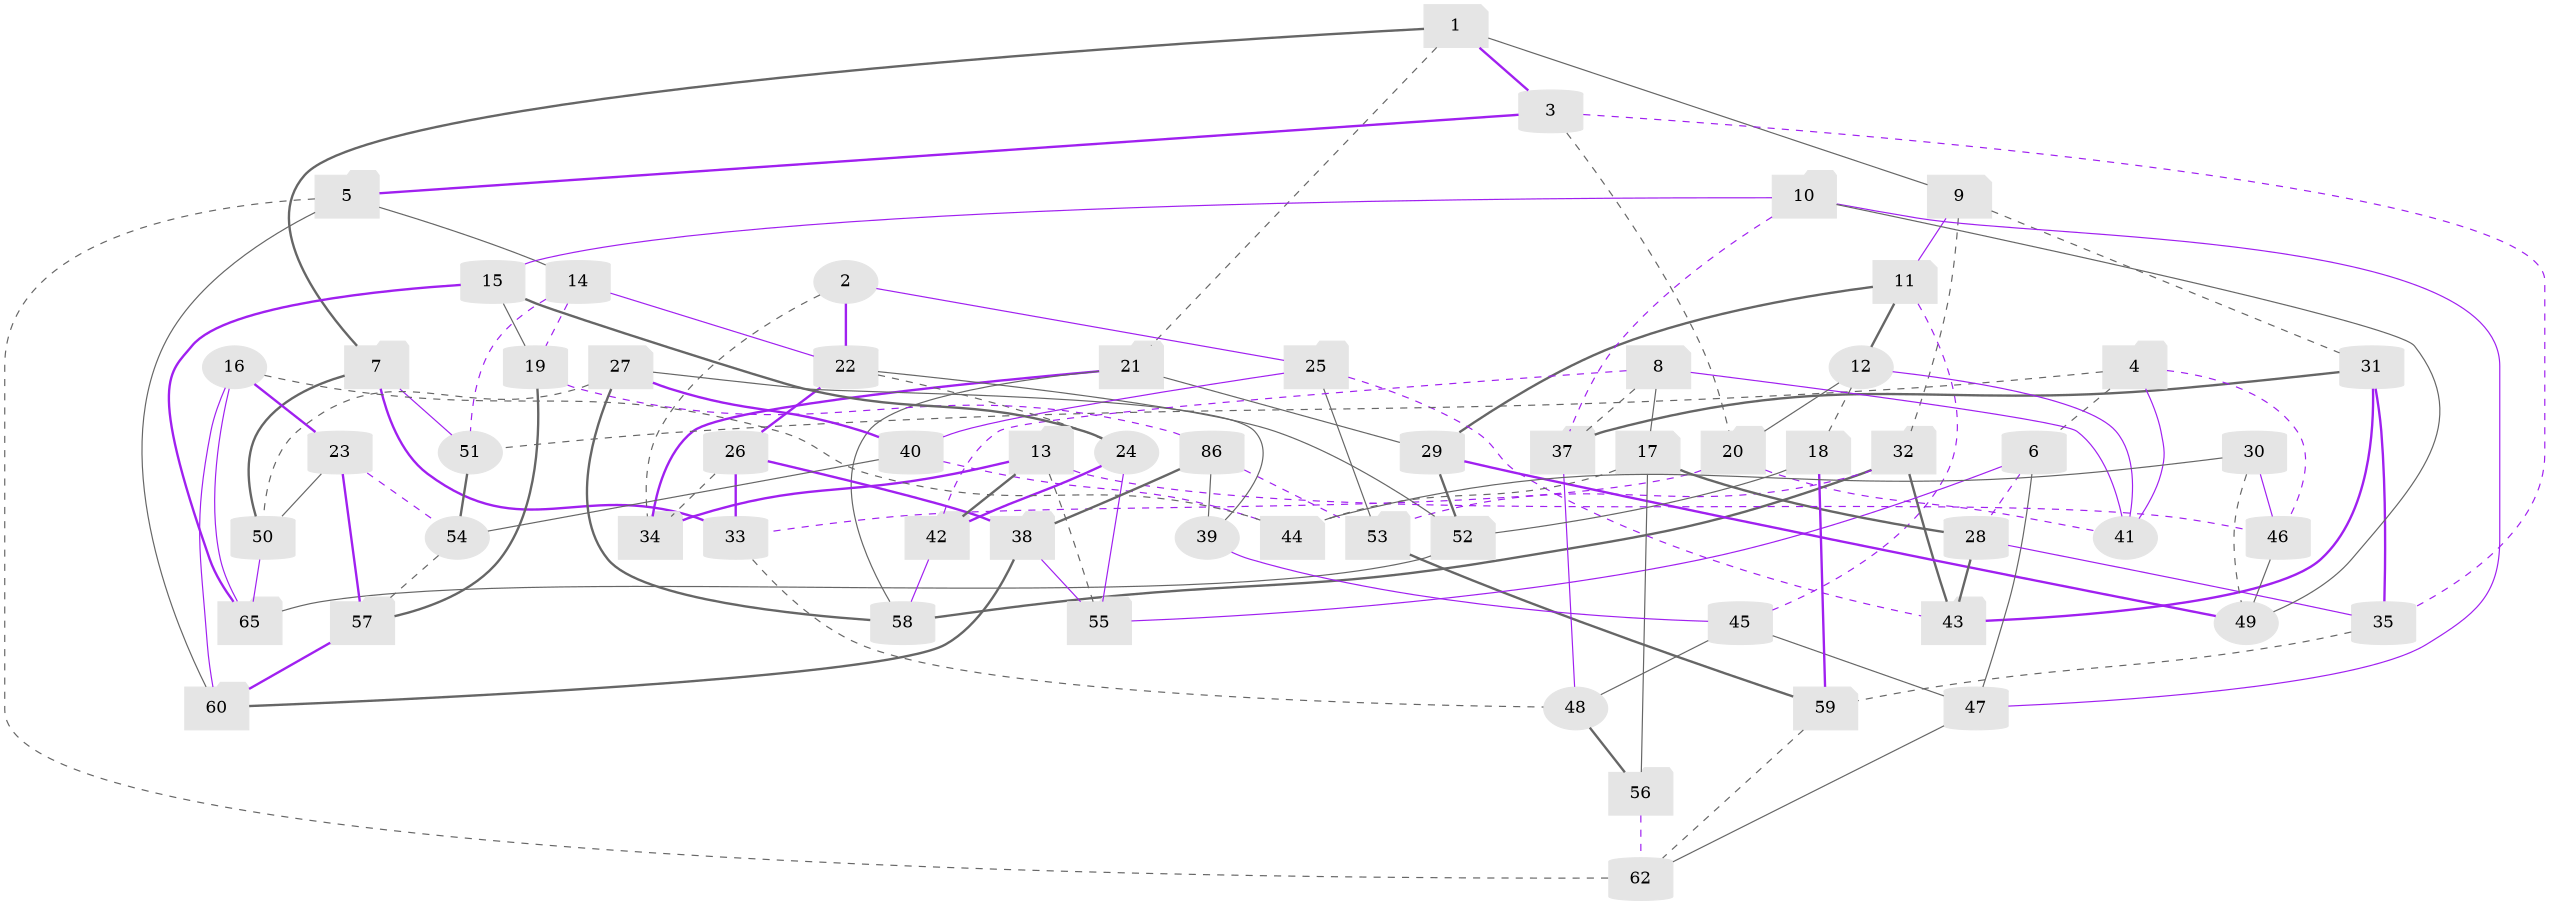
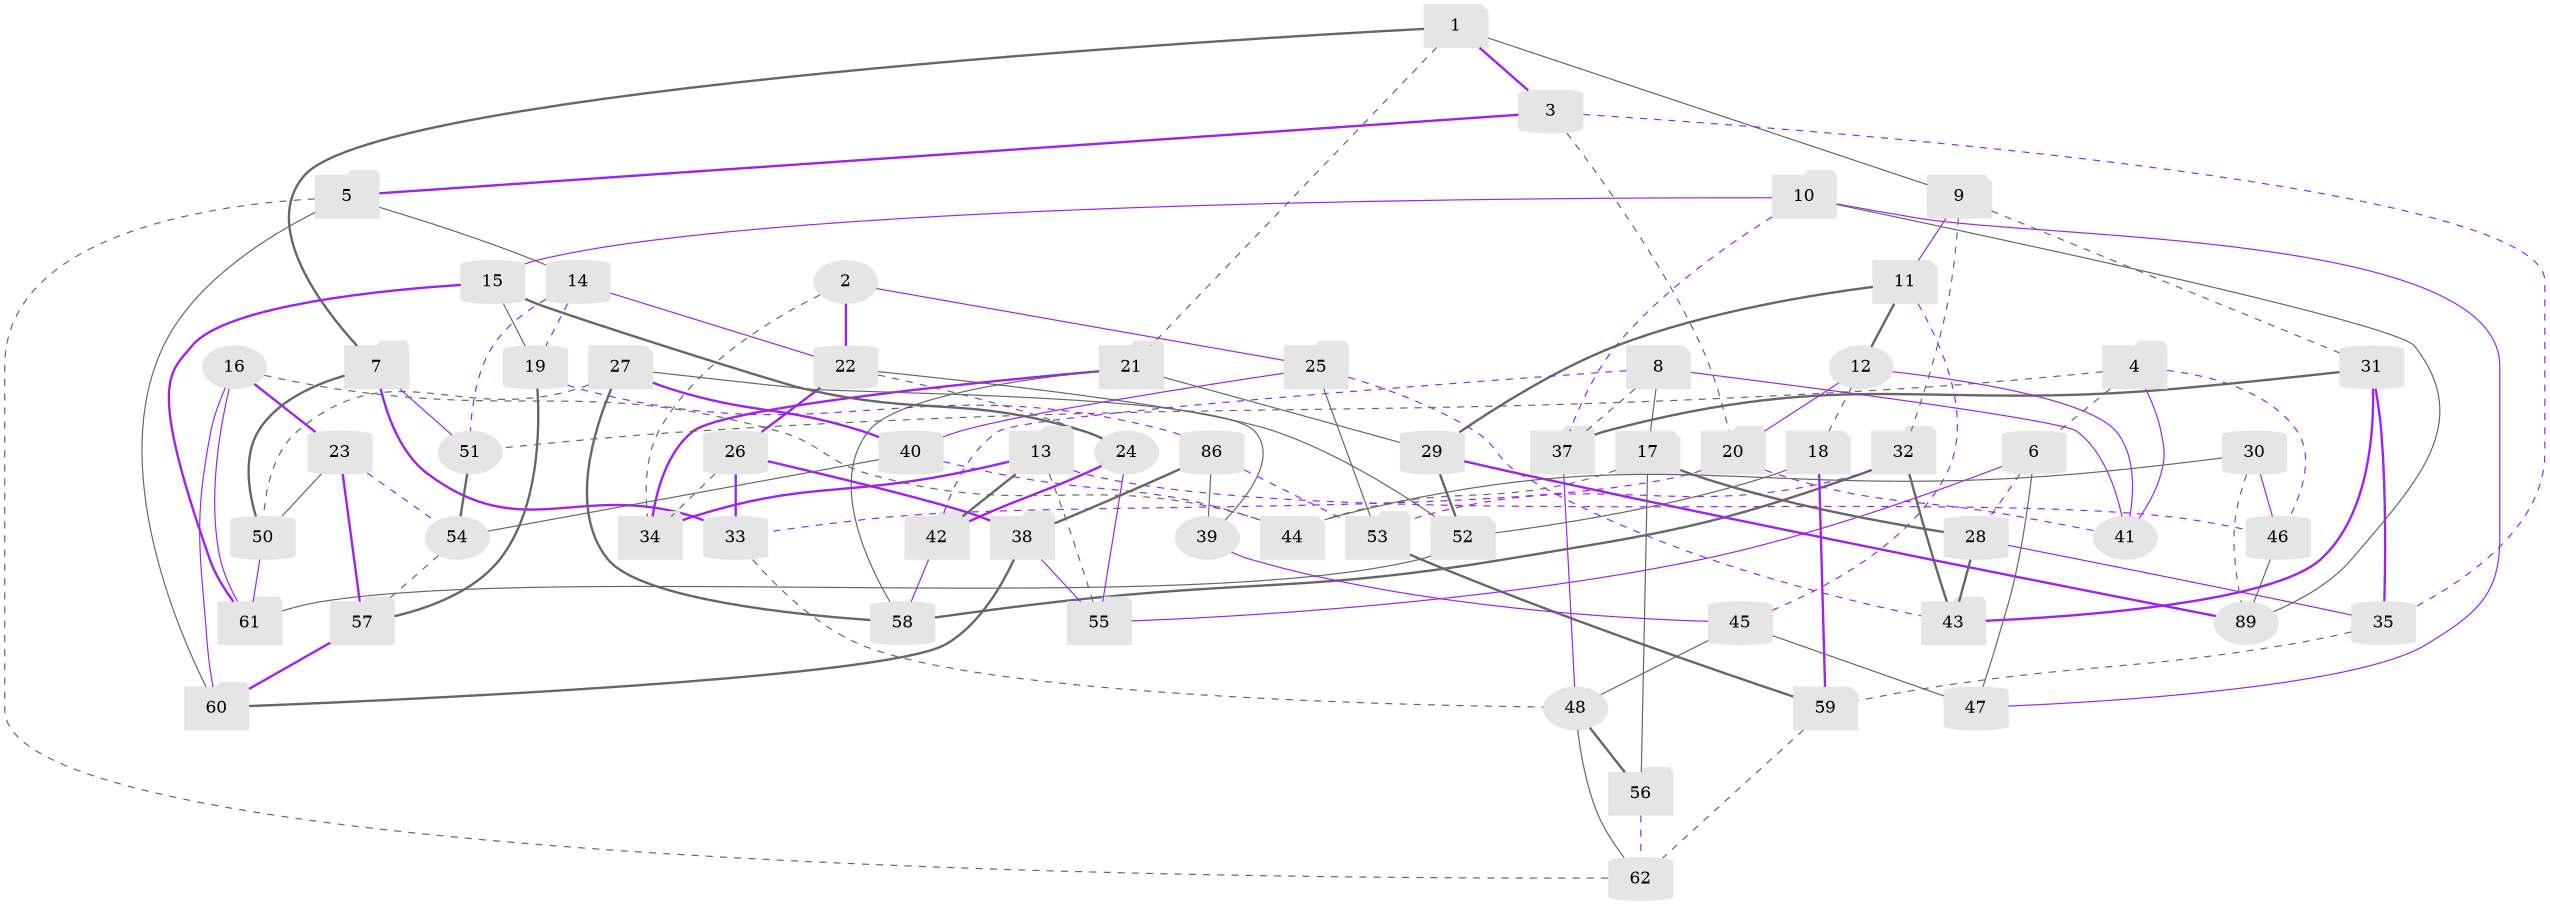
edge "12" -- "20": color gray40 -> purple
node "65": label "65" -> "61"
node "49": label "49" -> "89"
edge "47" -- "62": now "48" -- "62"
